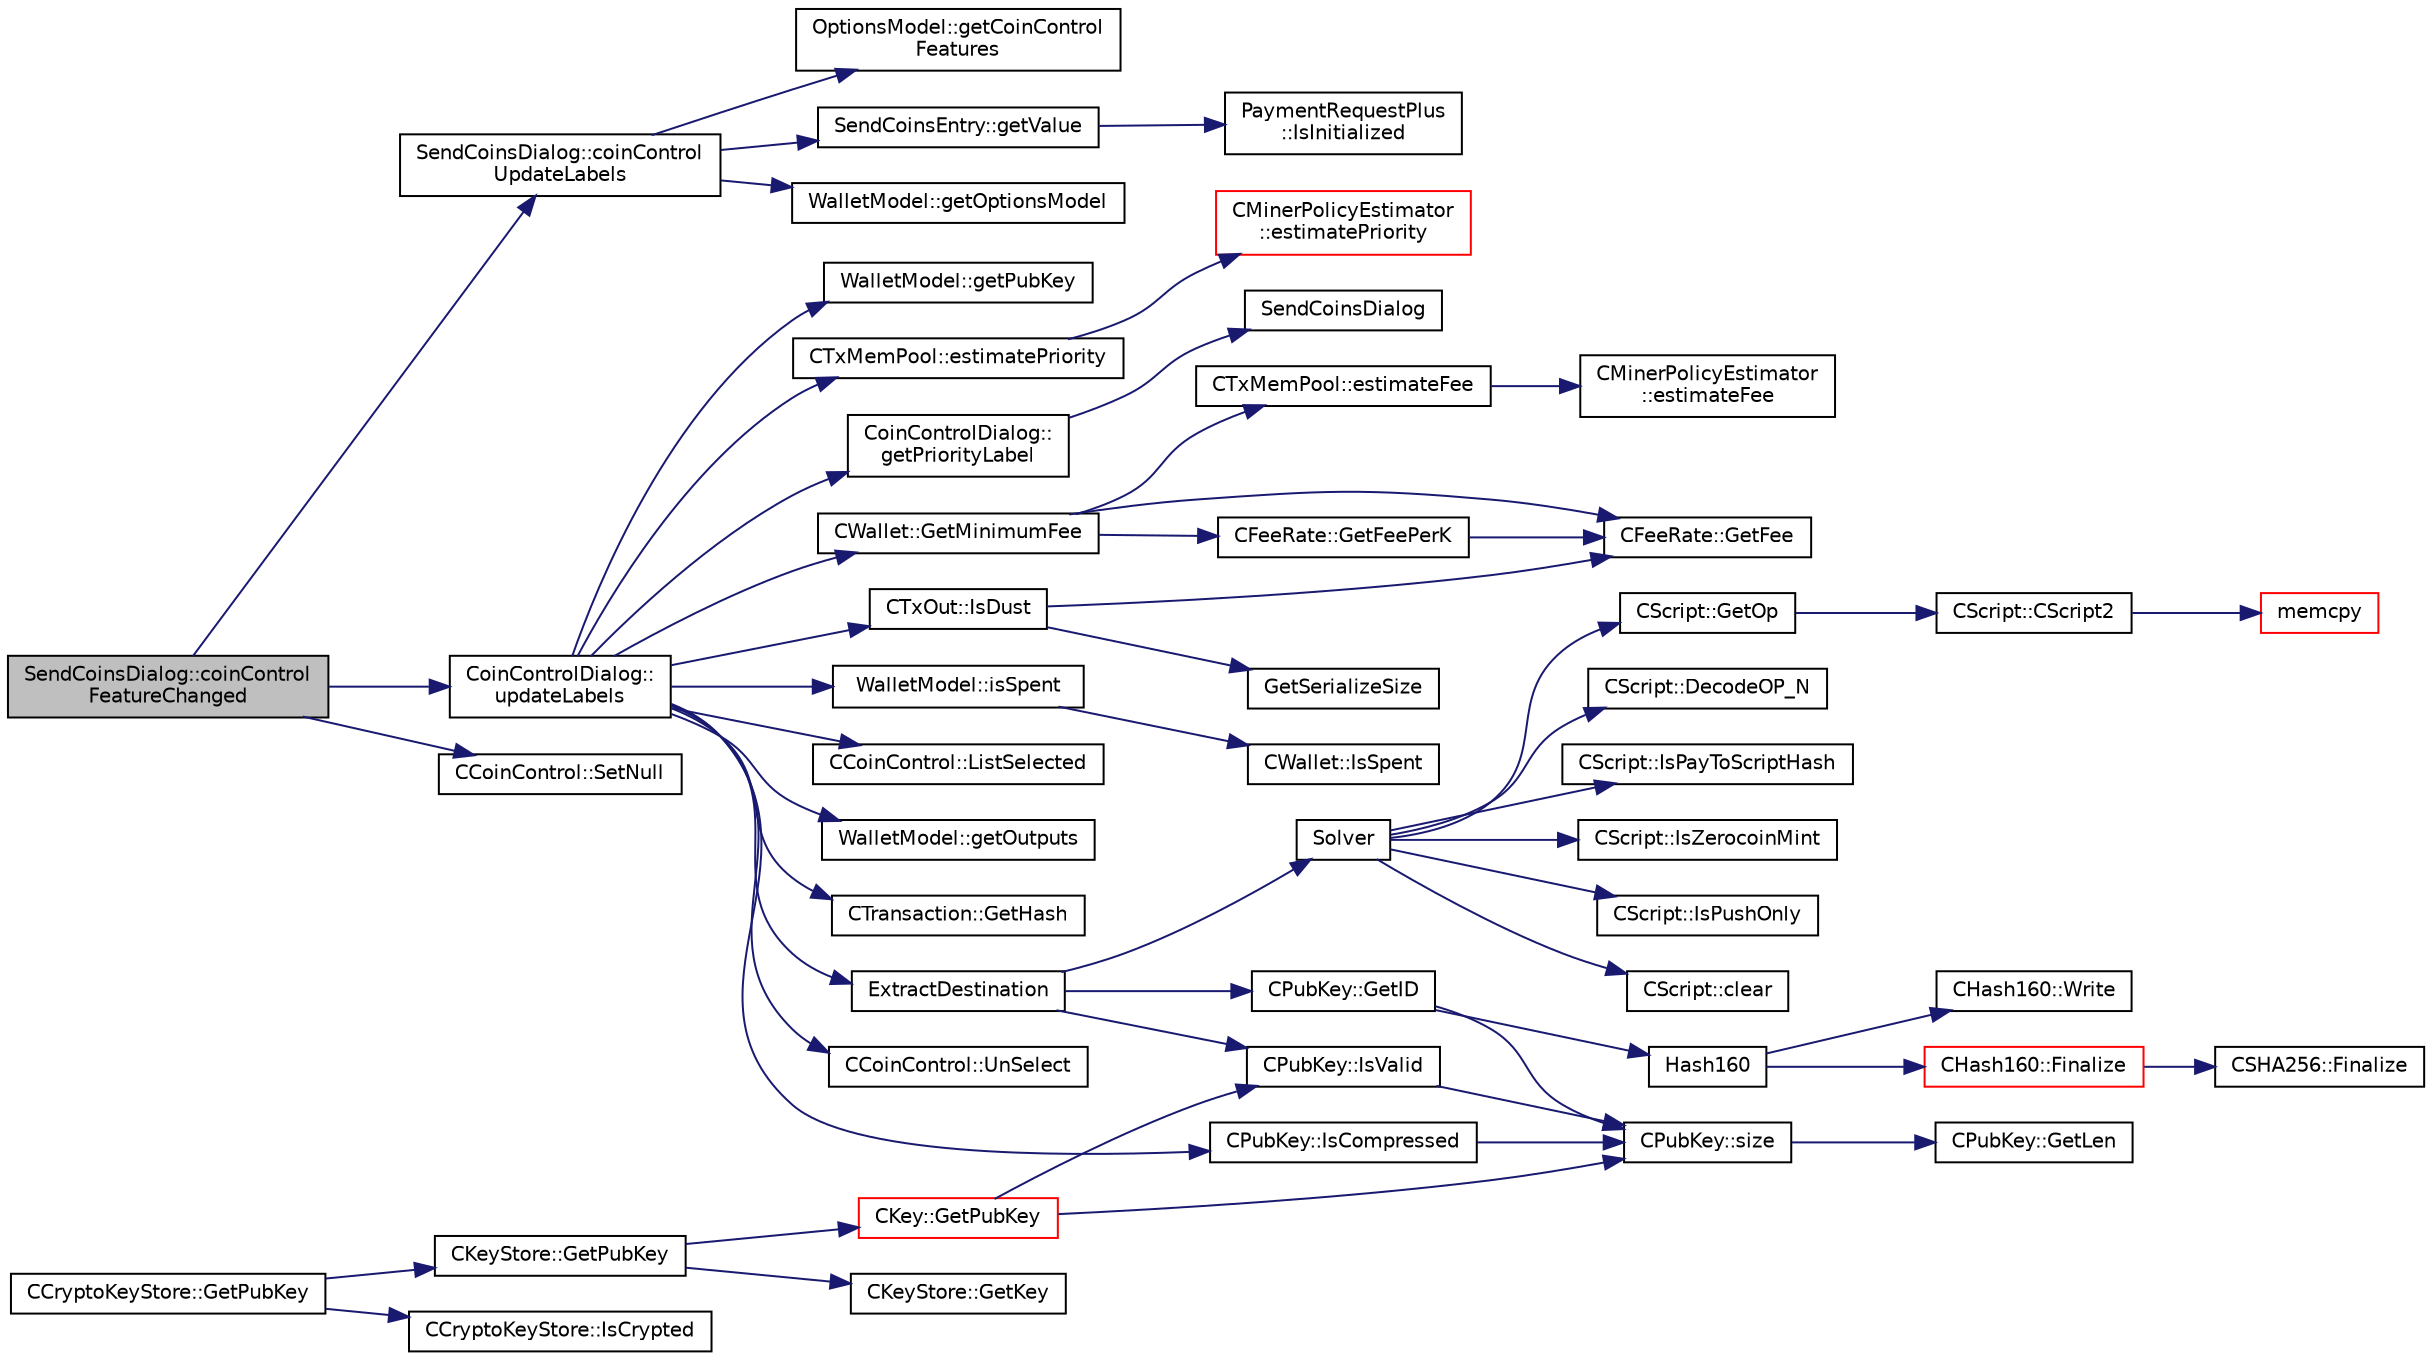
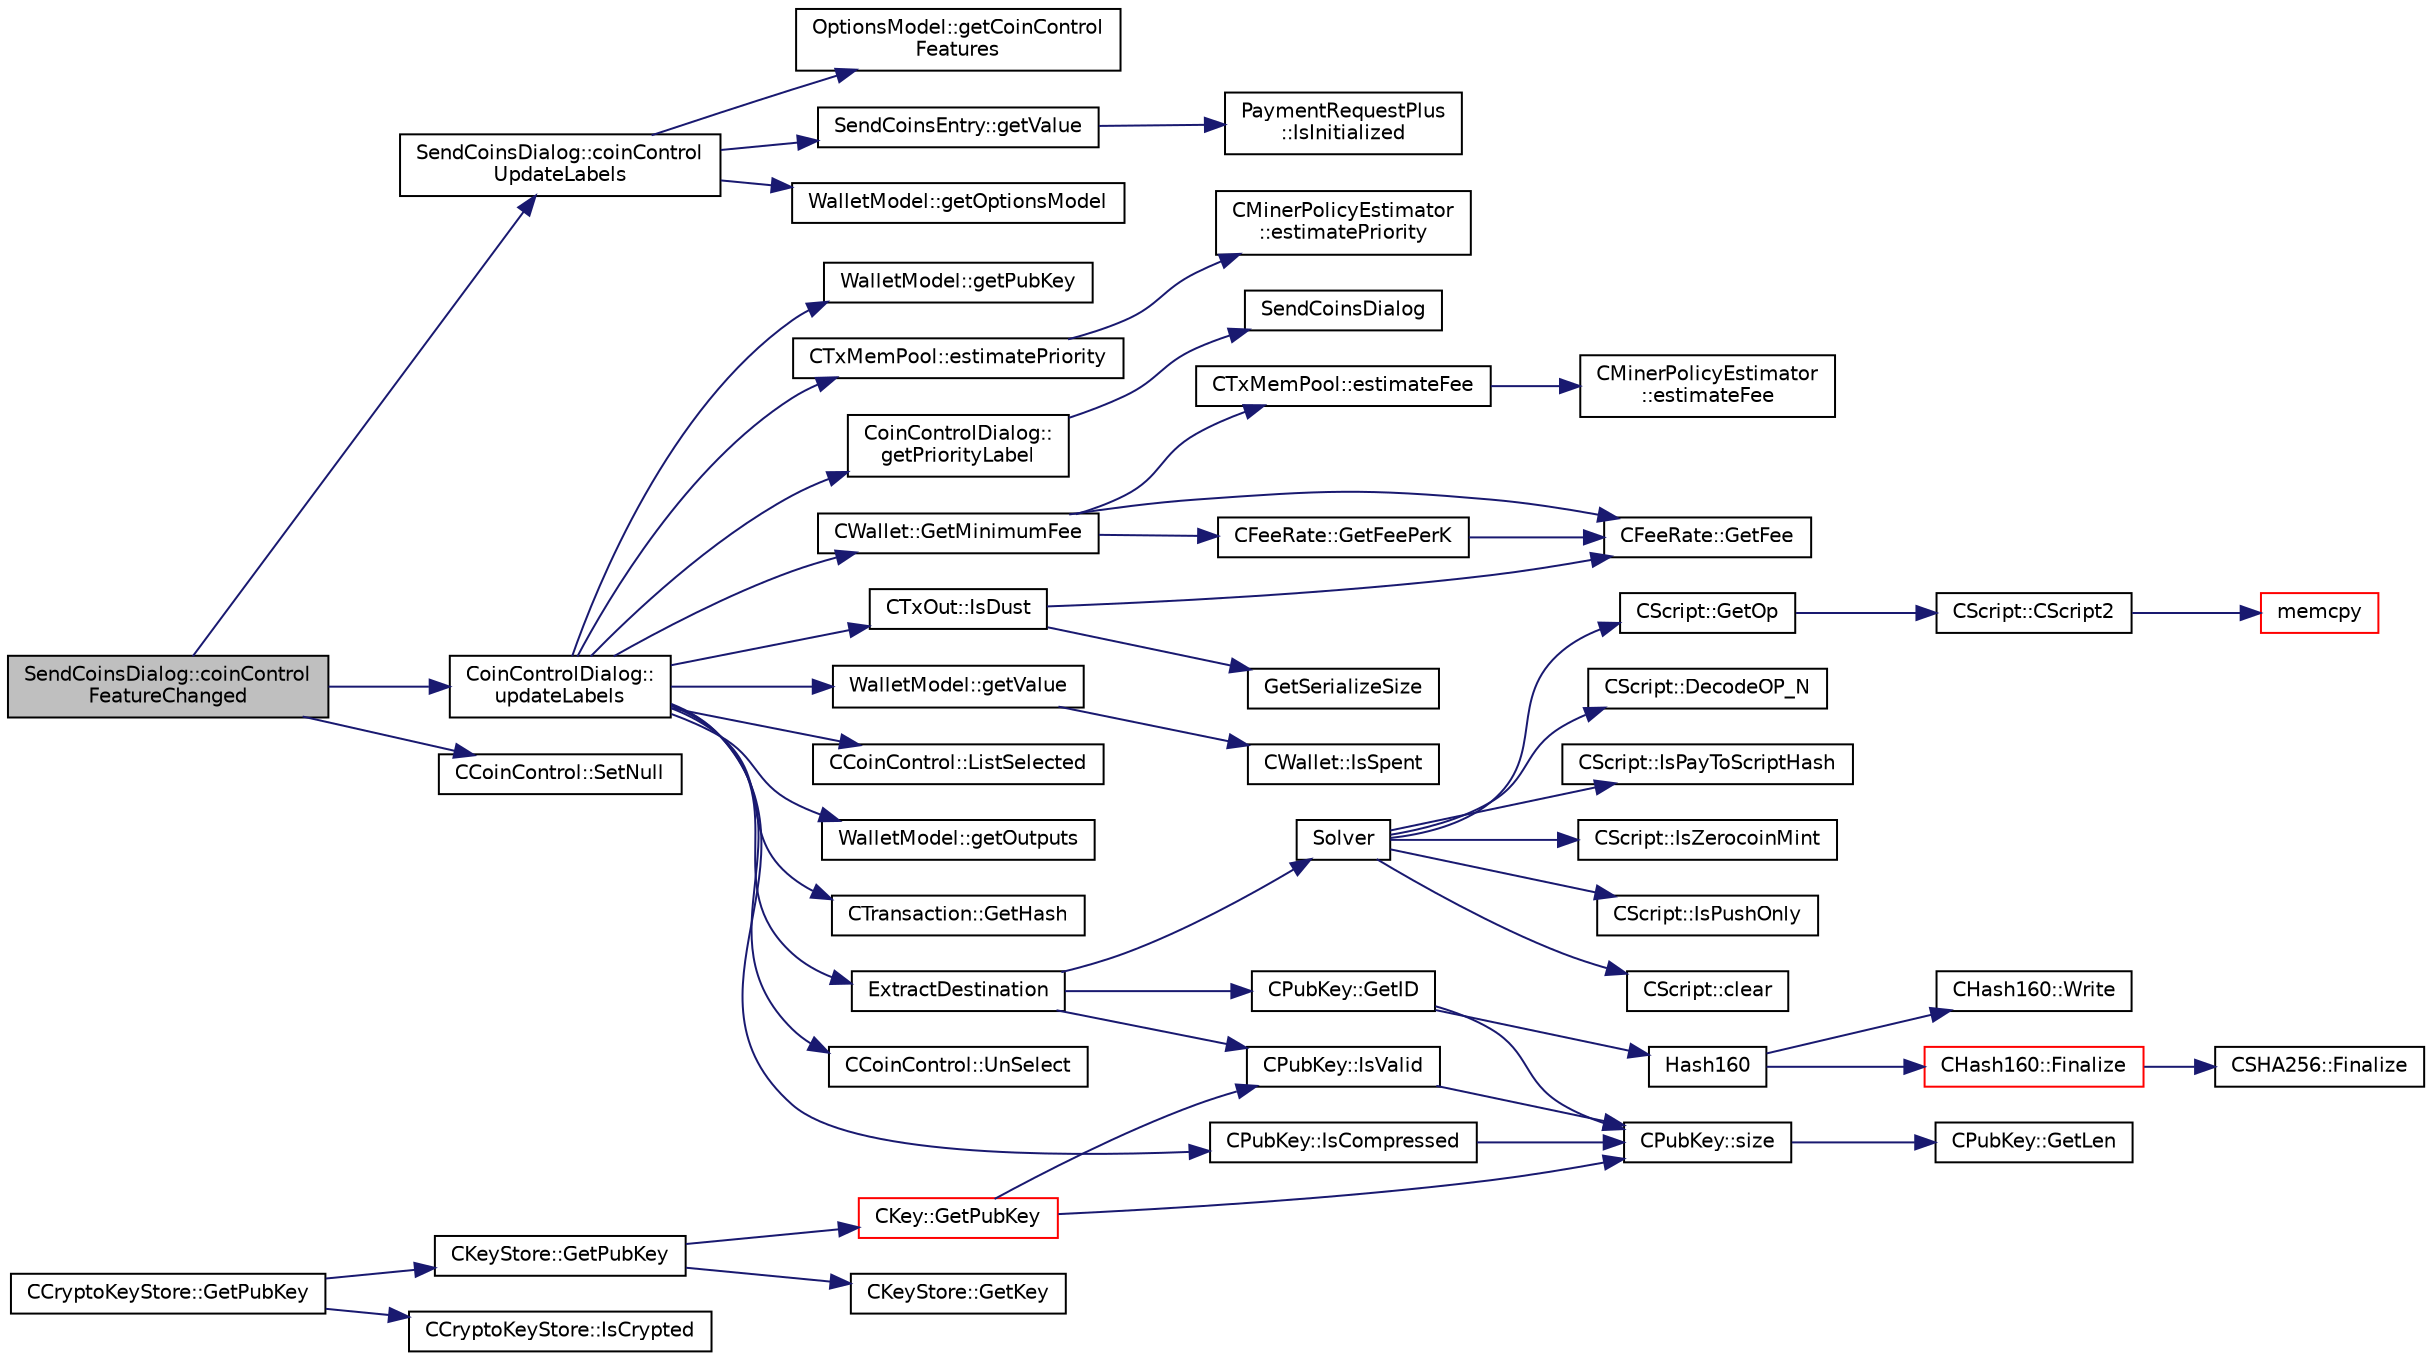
node "CMinerPolicyEstimator ::estimatePriority": color red -> black
node "WalletModel::isSpent": label "WalletModel::isSpent" -> "WalletModel::getValue"
